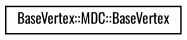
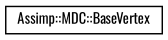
node "BaseVertex::MDC::BaseVertex": label "BaseVertex::MDC::BaseVertex" -> "Assimp::MDC::BaseVertex"
